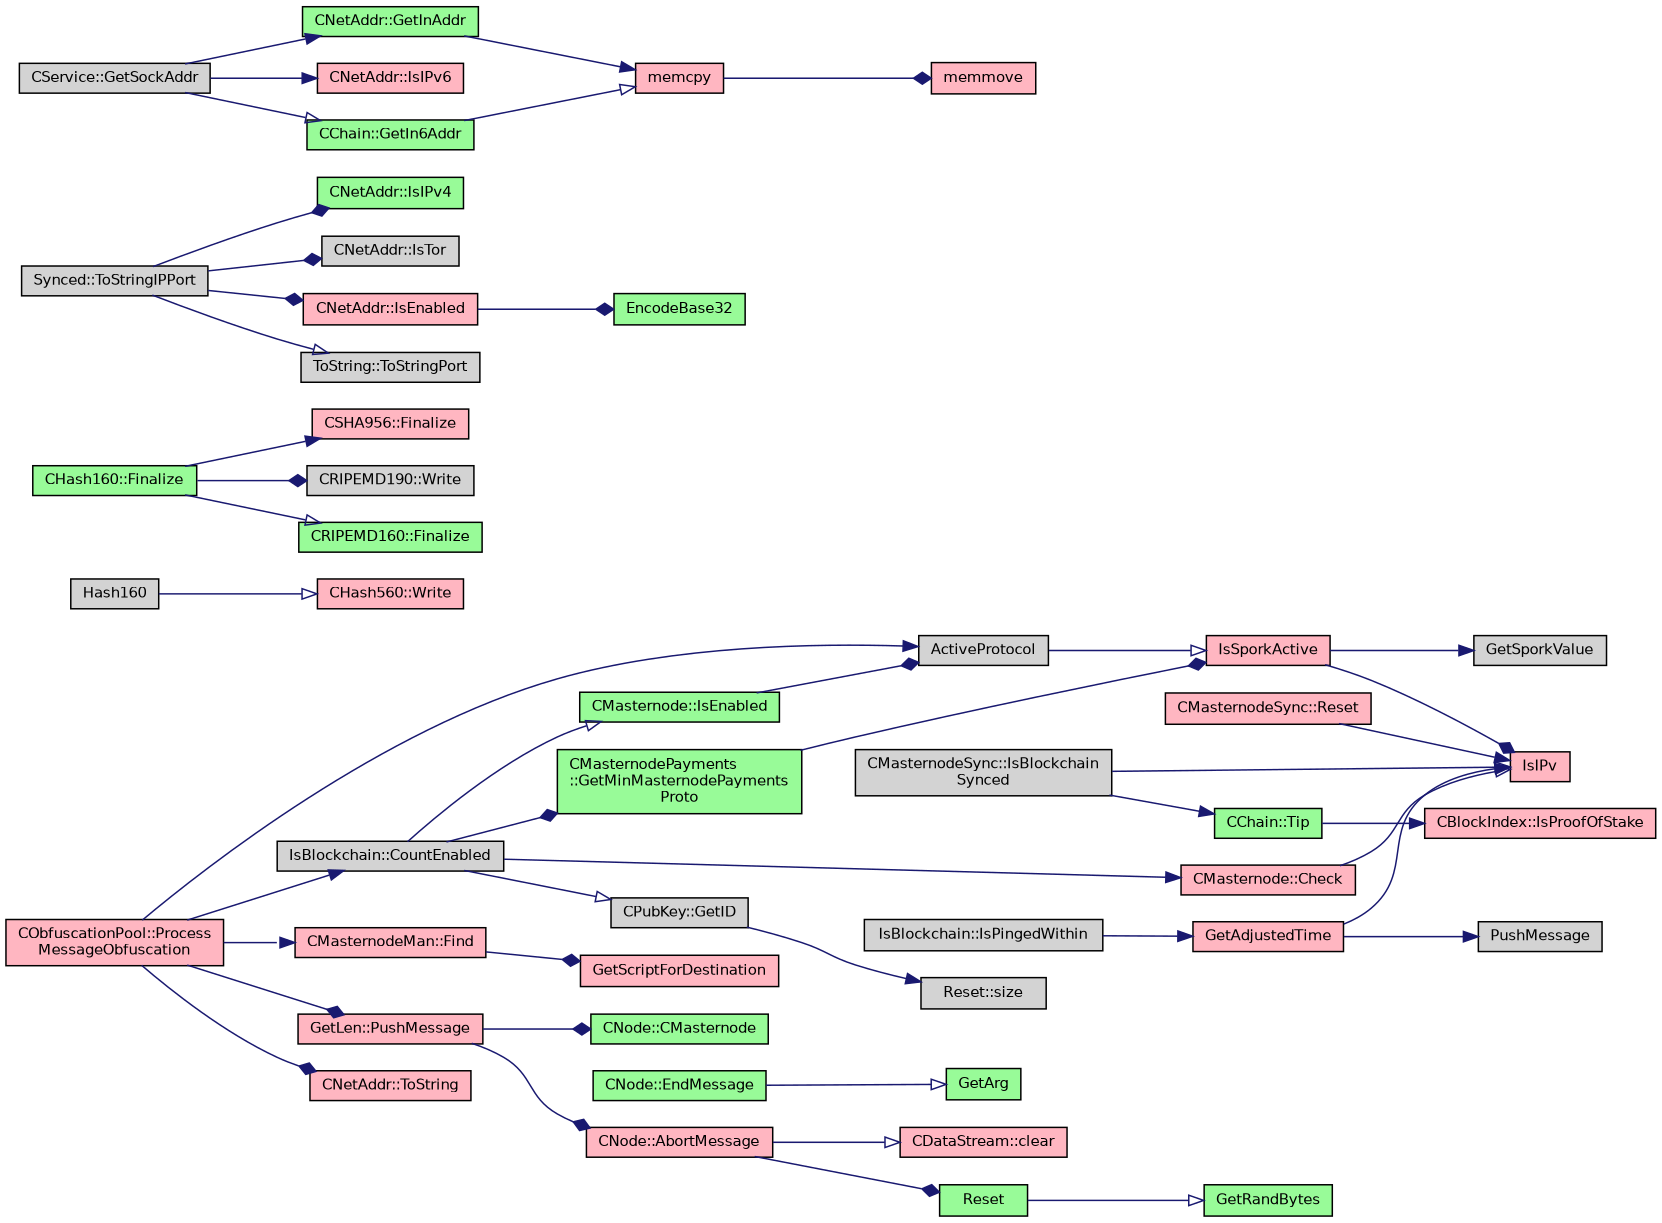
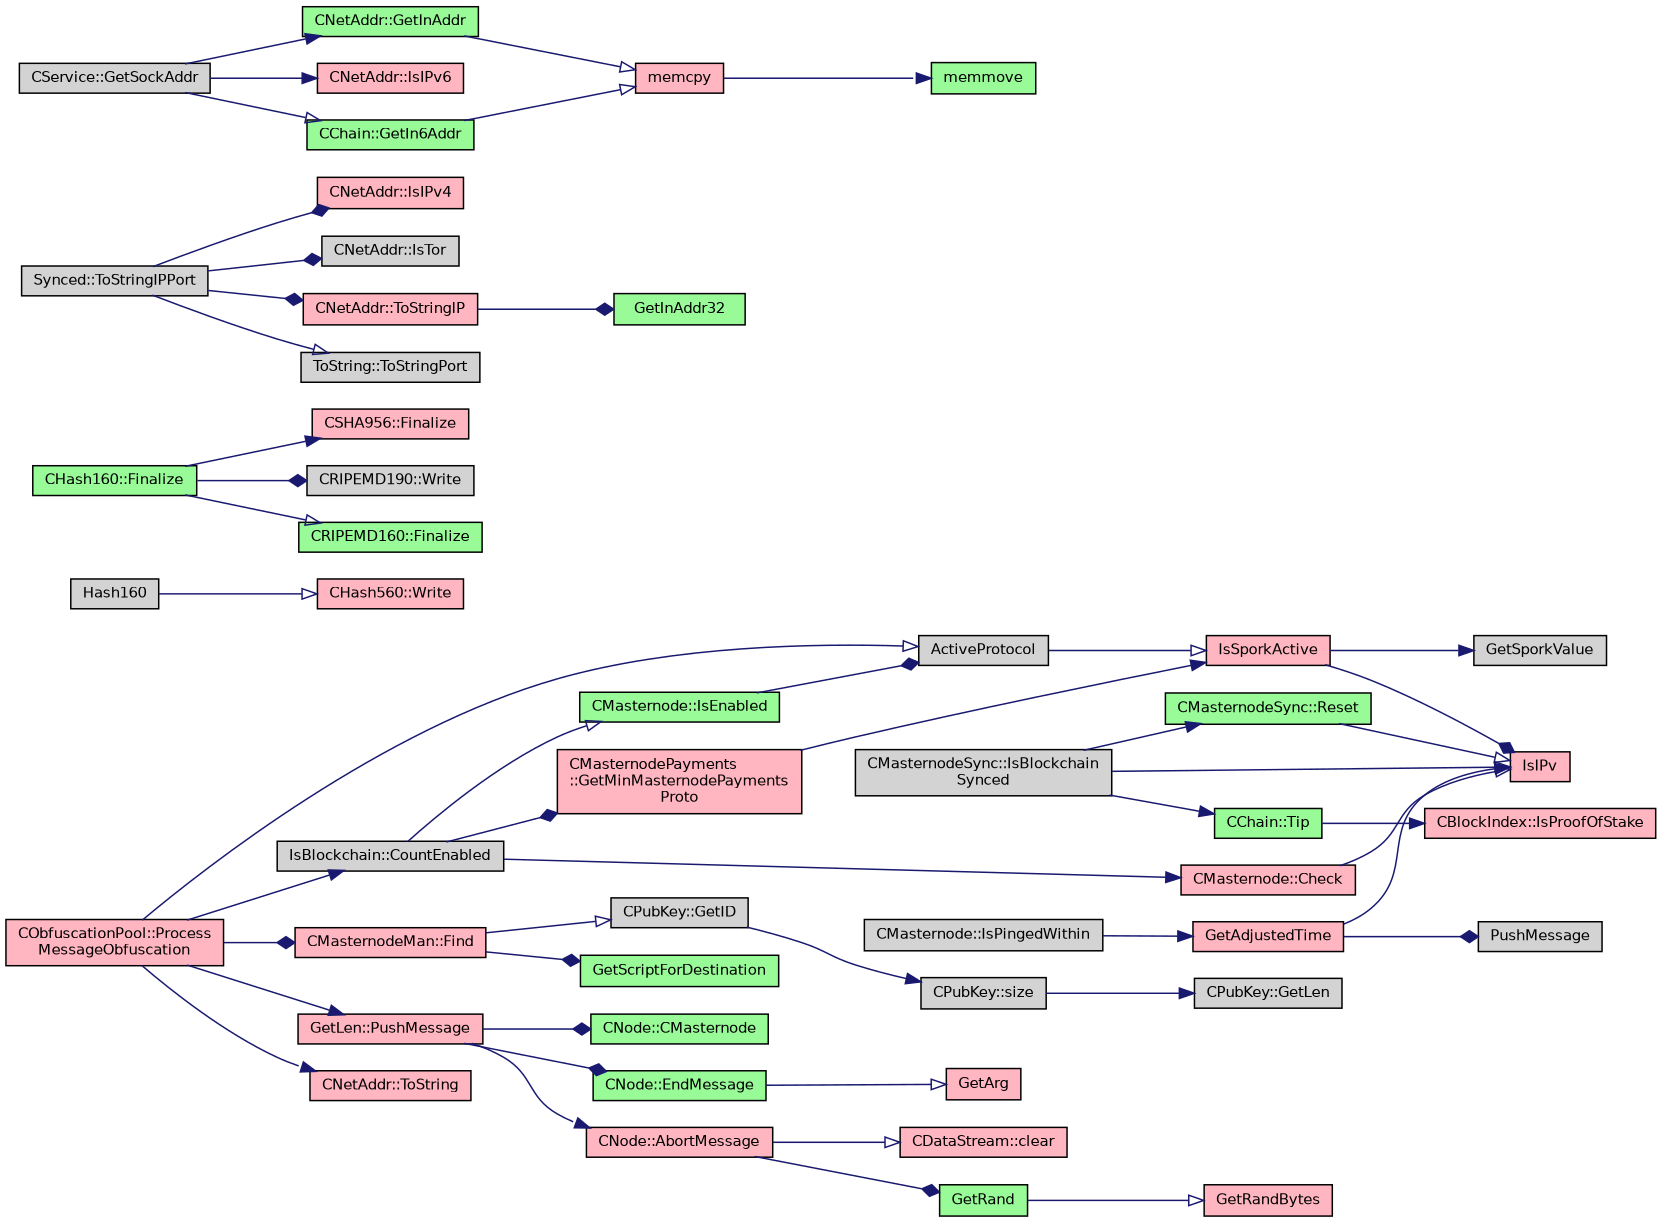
edge "CNetAddr::GetInAddr" -> "memcpy": arrowhead normal -> onormal
edge "memcpy" -> "memmove": arrowhead diamond -> normal
node "memmove": fillcolor lightpink -> palegreen
node "CNetAddr::IsIPv4": fillcolor palegreen -> lightpink
node "CNetAddr::IsEnabled": label "CNetAddr::IsEnabled" -> "CNetAddr::ToStringIP"
node "EncodeBase32": label "EncodeBase32" -> "GetInAddr32"
edge "CObfuscationPool::Process MessageObfuscation" -> "ActiveProtocol": arrowhead normal -> onormal
edge "CMasternodePayments ::GetMinMasternodePayments Proto" -> "IsSporkActive": arrowhead diamond -> normal
node "CMasternodeSync::Reset": fillcolor lightpink -> palegreen
edge "CMasternodeSync::IsBlockchain Synced" -> "CMasternodeSync::Reset": added
edge "CMasternodeSync::Reset" -> "IsIPv": arrowhead normal -> onormal
node "CMasternodePayments ::GetMinMasternodePayments Proto": fillcolor palegreen -> lightpink
edge "IsBlockchain::CountEnabled" -> "CPubKey::GetID": now "CMasternodeMan::Find" -> "CPubKey::GetID"
node "IsBlockchain::IsPingedWithin": label "IsBlockchain::IsPingedWithin" -> "CMasternode::IsPingedWithin"
edge "GetAdjustedTime" -> "PushMessage": arrowhead normal -> diamond
edge "CObfuscationPool::Process MessageObfuscation" -> "CMasternodeMan::Find": arrowhead normal -> diamond
node "GetScriptForDestination": fillcolor lightpink -> palegreen
edge "CObfuscationPool::Process MessageObfuscation" -> "GetLen::PushMessage": arrowhead diamond -> normal
node "Reset::size": label "Reset::size" -> "CPubKey::size"
node "CPubKey::GetLen": added
edge "CObfuscationPool::Process MessageObfuscation" -> "CNetAddr::ToString": arrowhead diamond -> normal
edge "GetLen::PushMessage" -> "CNode::EndMessage": added
edge "GetLen::PushMessage" -> "CNode::AbortMessage": arrowhead diamond -> normal
node "GetArg": fillcolor palegreen -> lightpink
node "Reset": label "Reset" -> "GetRand"
node "GetRandBytes": fillcolor palegreen -> lightpink
